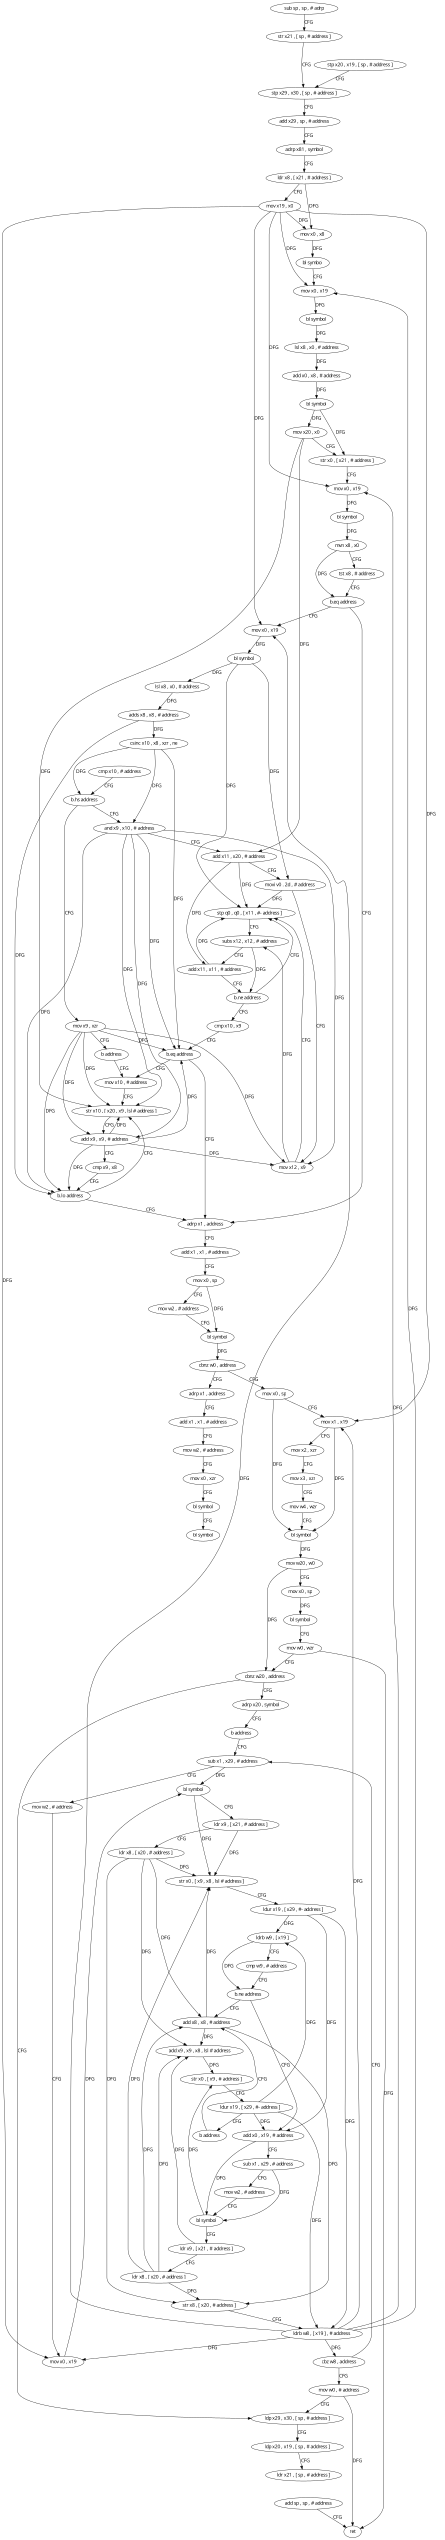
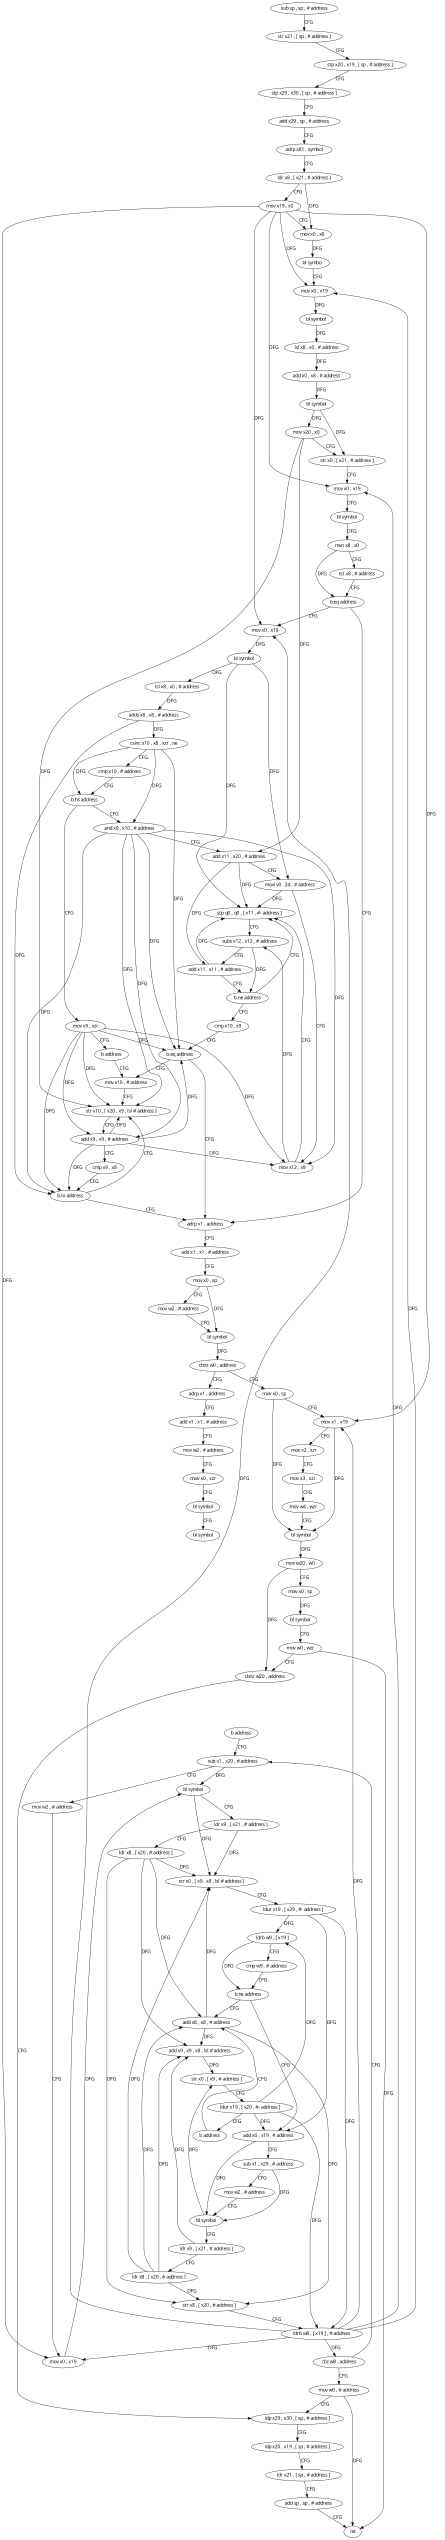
node "sub sp , sp , # adrp": label "sub sp , sp , # adrp" -> "sub sp , sp , # address"
edge "str x21 , [ sp , # address ]" -> "stp x29 , x30 , [ sp , # address ]": now "str x21 , [ sp , # address ]" -> "stp x20 , x19 , [ sp , # address ]"
edge "mov x19 , x0" -> "mov x0 , x8": label "DFG" -> "CFG"
edge "csinc x10 , x8 , xzr , ne" -> "cmp x10 , # address": added, label "CFG"
node "adrp x20 , symbol": removed
edge "ldr x21 , [ sp , # address ]" -> "add sp , sp , # address": added, label "CFG"
